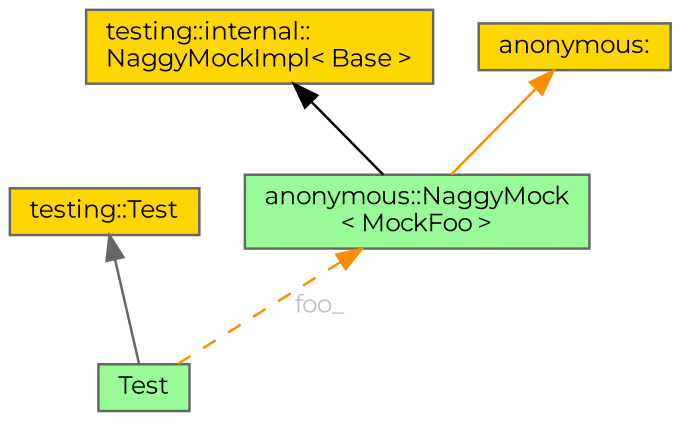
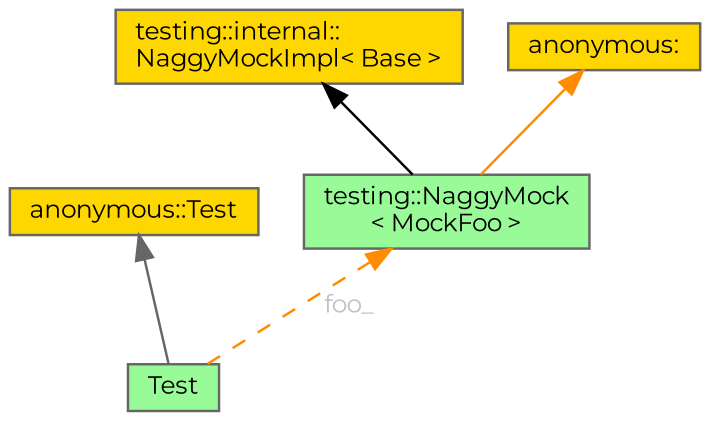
node "testing::Test": label "testing::Test" -> "anonymous::Test"
node "anonymous::NaggyMock < MockFoo >": label "anonymous::NaggyMock < MockFoo >" -> "testing::NaggyMock < MockFoo >"
